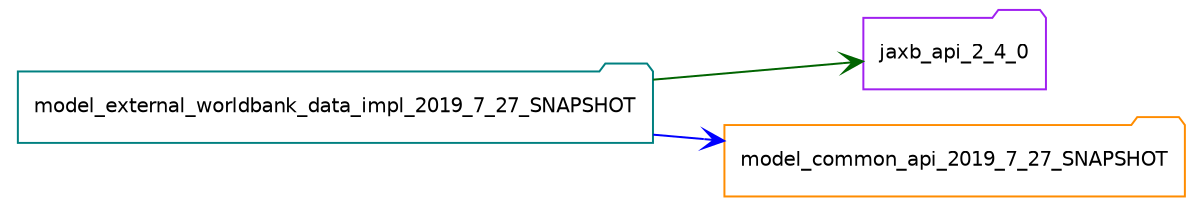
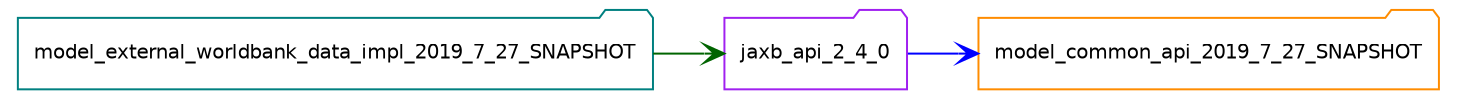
edge "model_external_worldbank_data_impl_2019_7_27_SNAPSHOT" -> "model_common_api_2019_7_27_SNAPSHOT": now "jaxb_api_2_4_0" -> "model_common_api_2019_7_27_SNAPSHOT"
